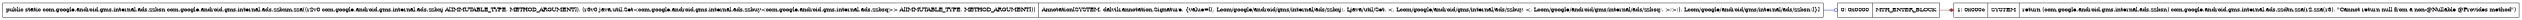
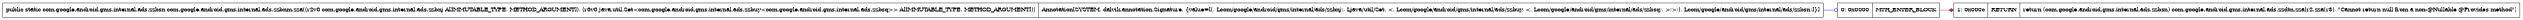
node "1: 0x000c": text "SYSTEM" -> "RETURN"
